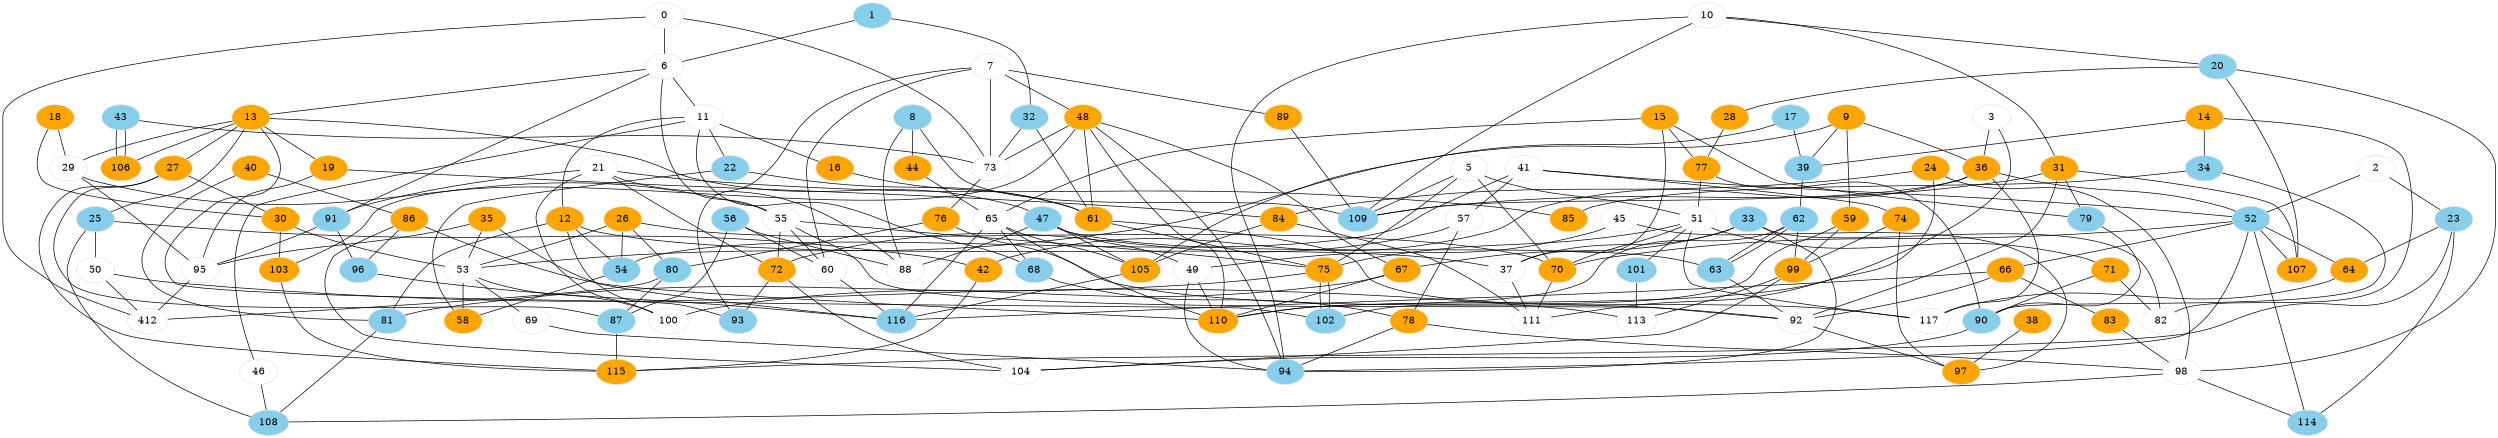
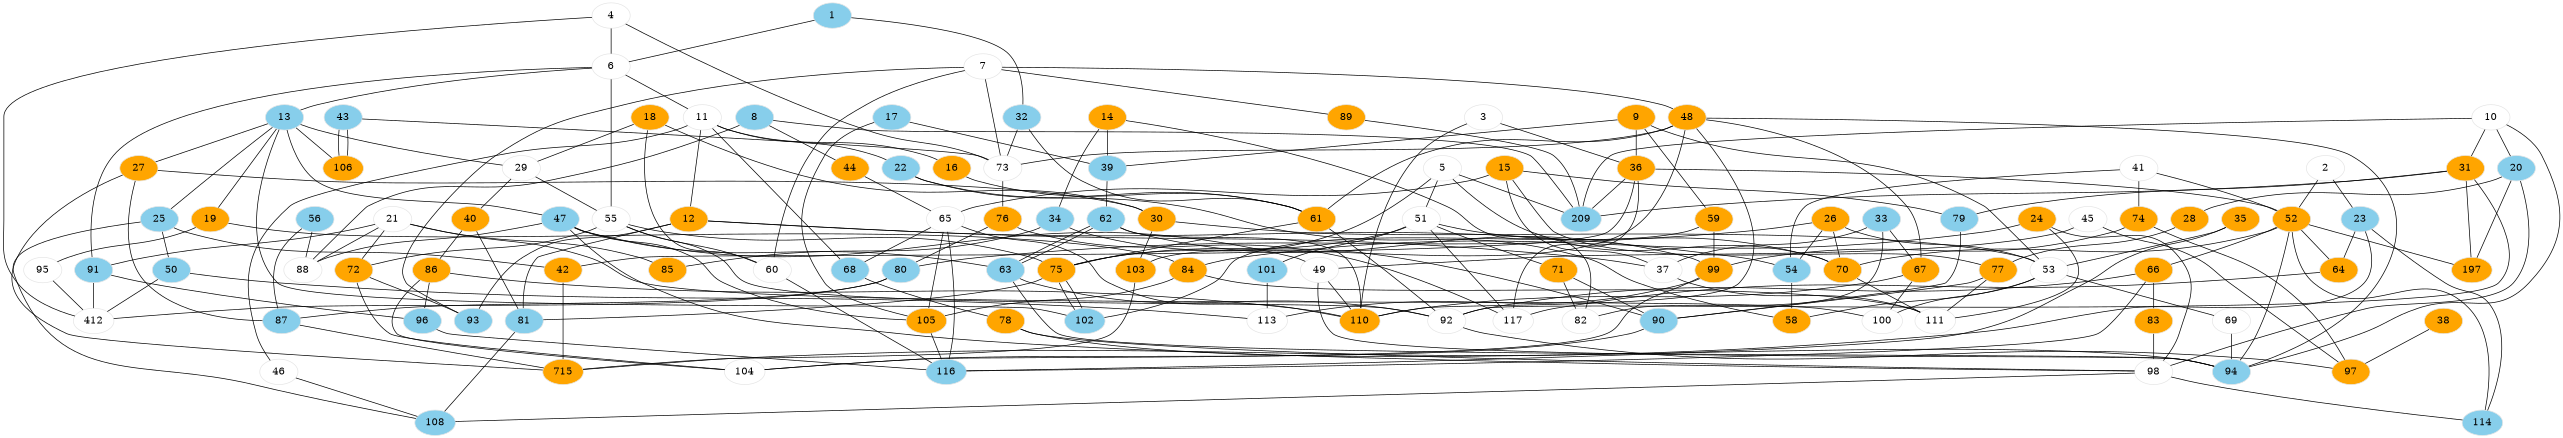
node "0": label "0" -> "4"
node "13": fillcolor orange -> skyblue
edge "77" -- "51": now "77" -- "111"
edge "29" -- "95": now "29" -- "40"
node "109": label "109" -> "209"
node "57": removed
node "52": fillcolor skyblue -> orange
edge "56" -- "60": now "18" -- "60"
edge "91" -- "95": now "91" -- "412"
edge "35" -- "95": removed
node "50": fillcolor white -> skyblue
node "107": label "107" -> "197"
edge "33" -- "94": now "63" -- "94"
edge "47" -- "98": added
node "115": label "115" -> "715"
